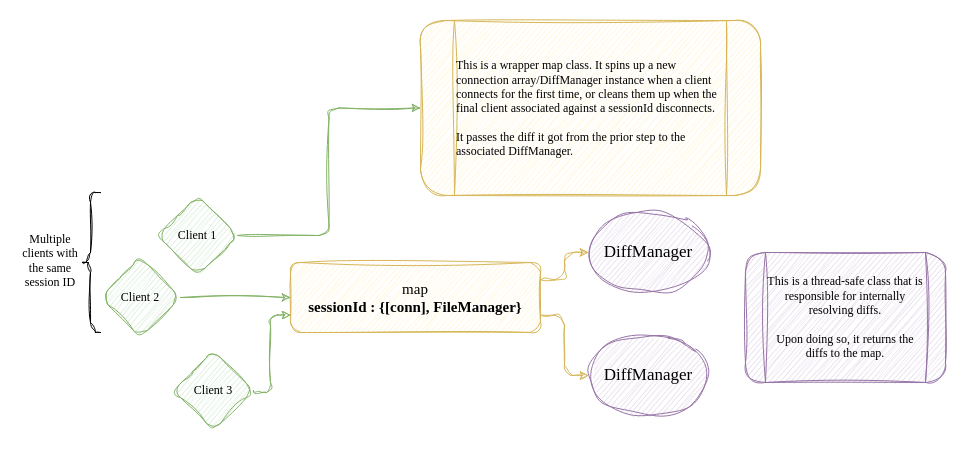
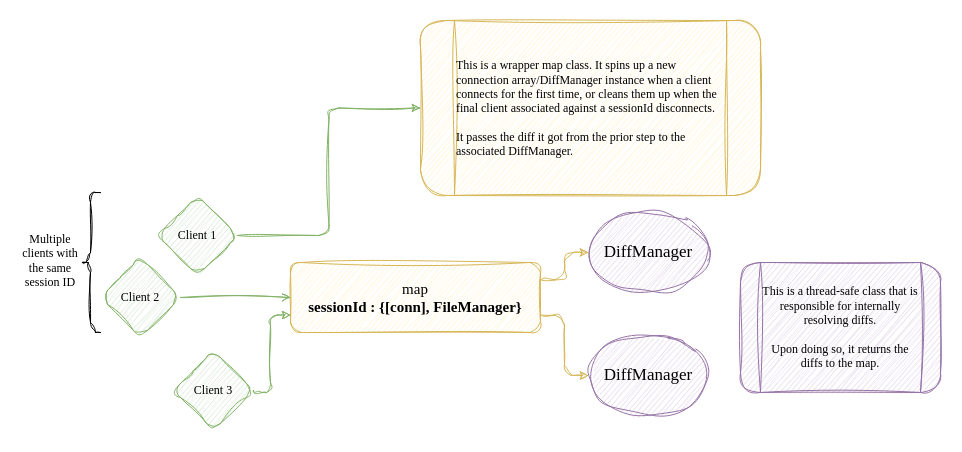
edge "Client 2" -> "map sessionId : {[conn], FileManager}": arrowhead classic -> open
node "This is a thread-safe class that is responsible for internally resolving diffs. Upon doing so, it returns the diffs to the map.": moved (846, 318) -> (841, 328)
